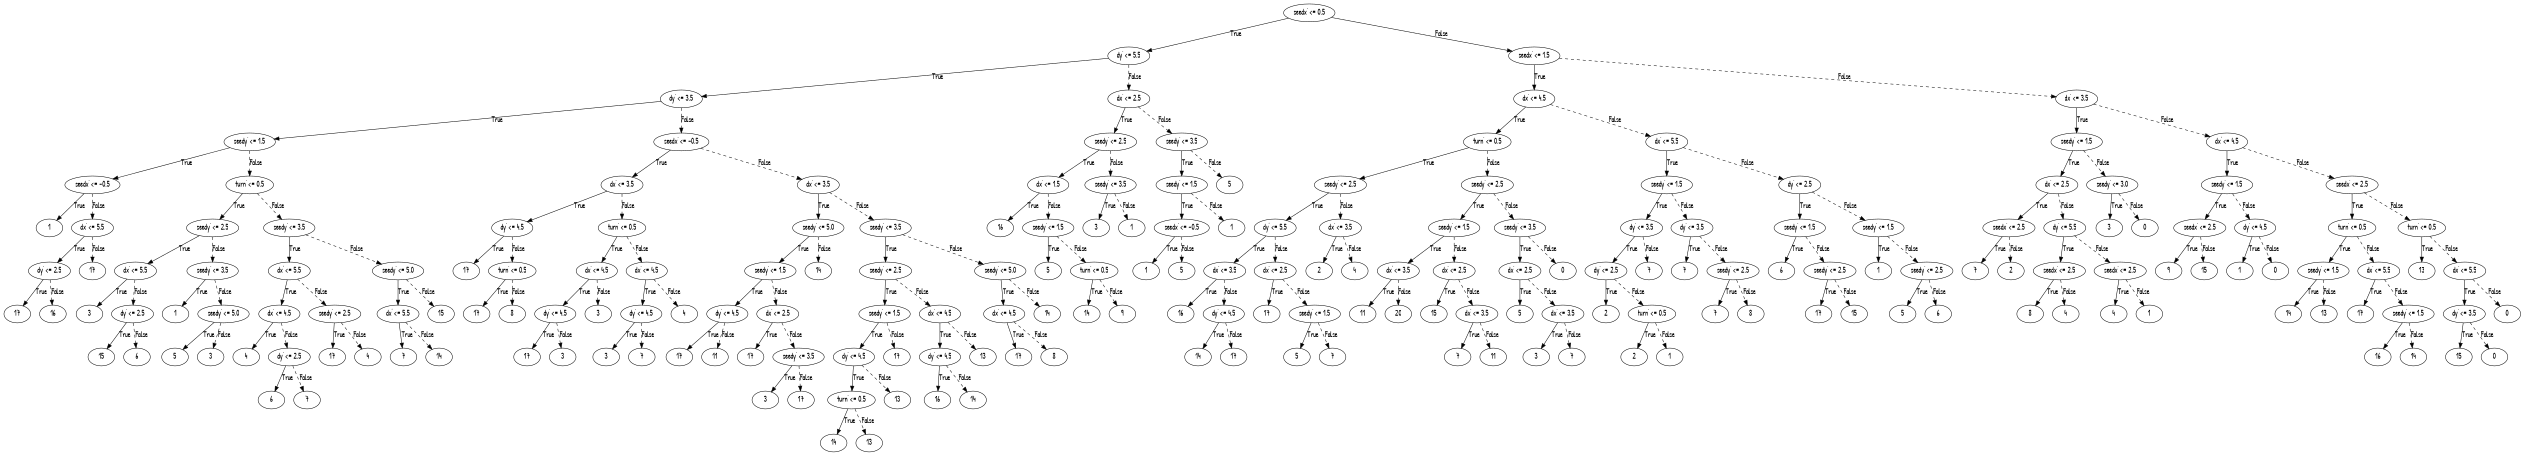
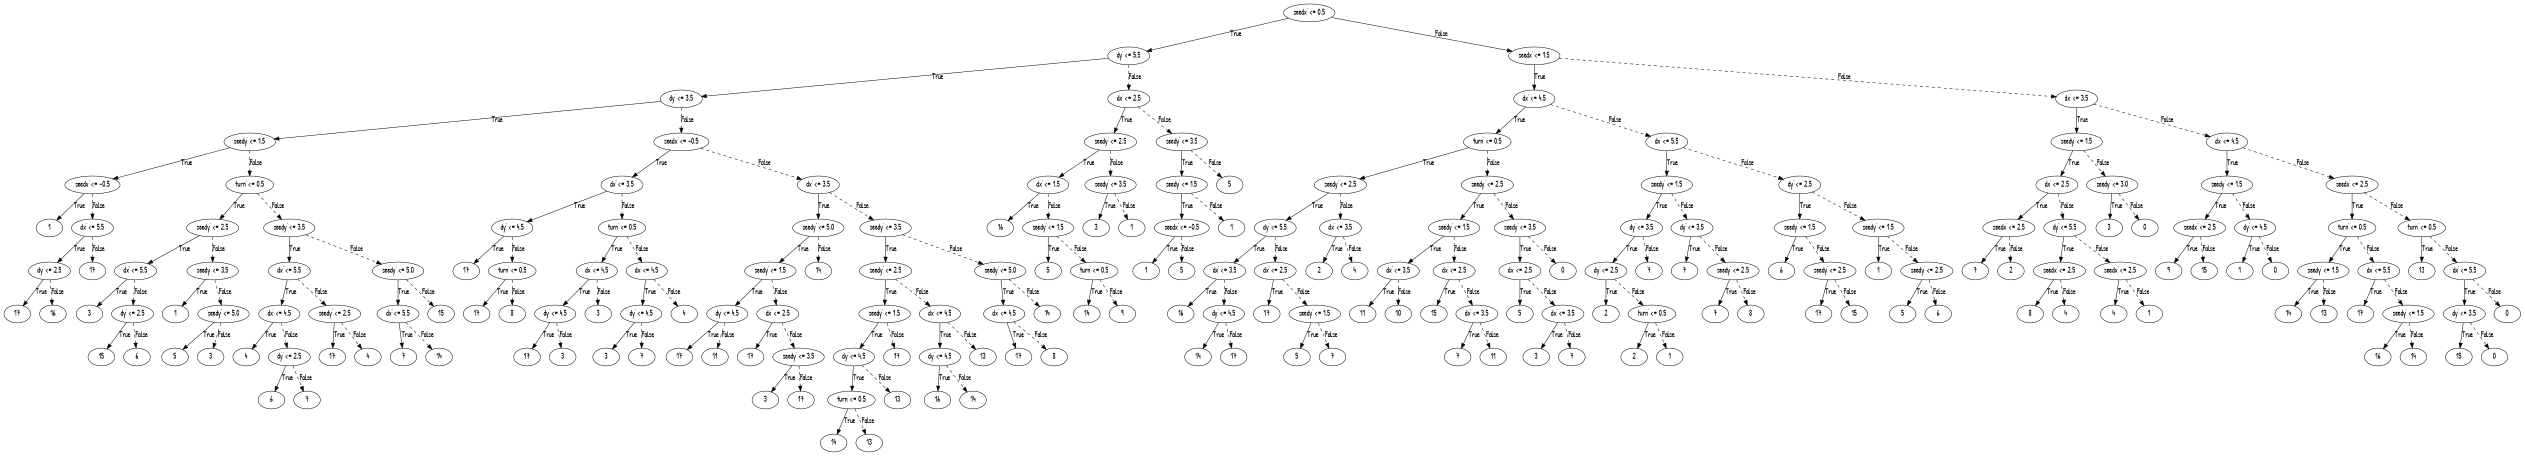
node "20": label "20" -> "10"
